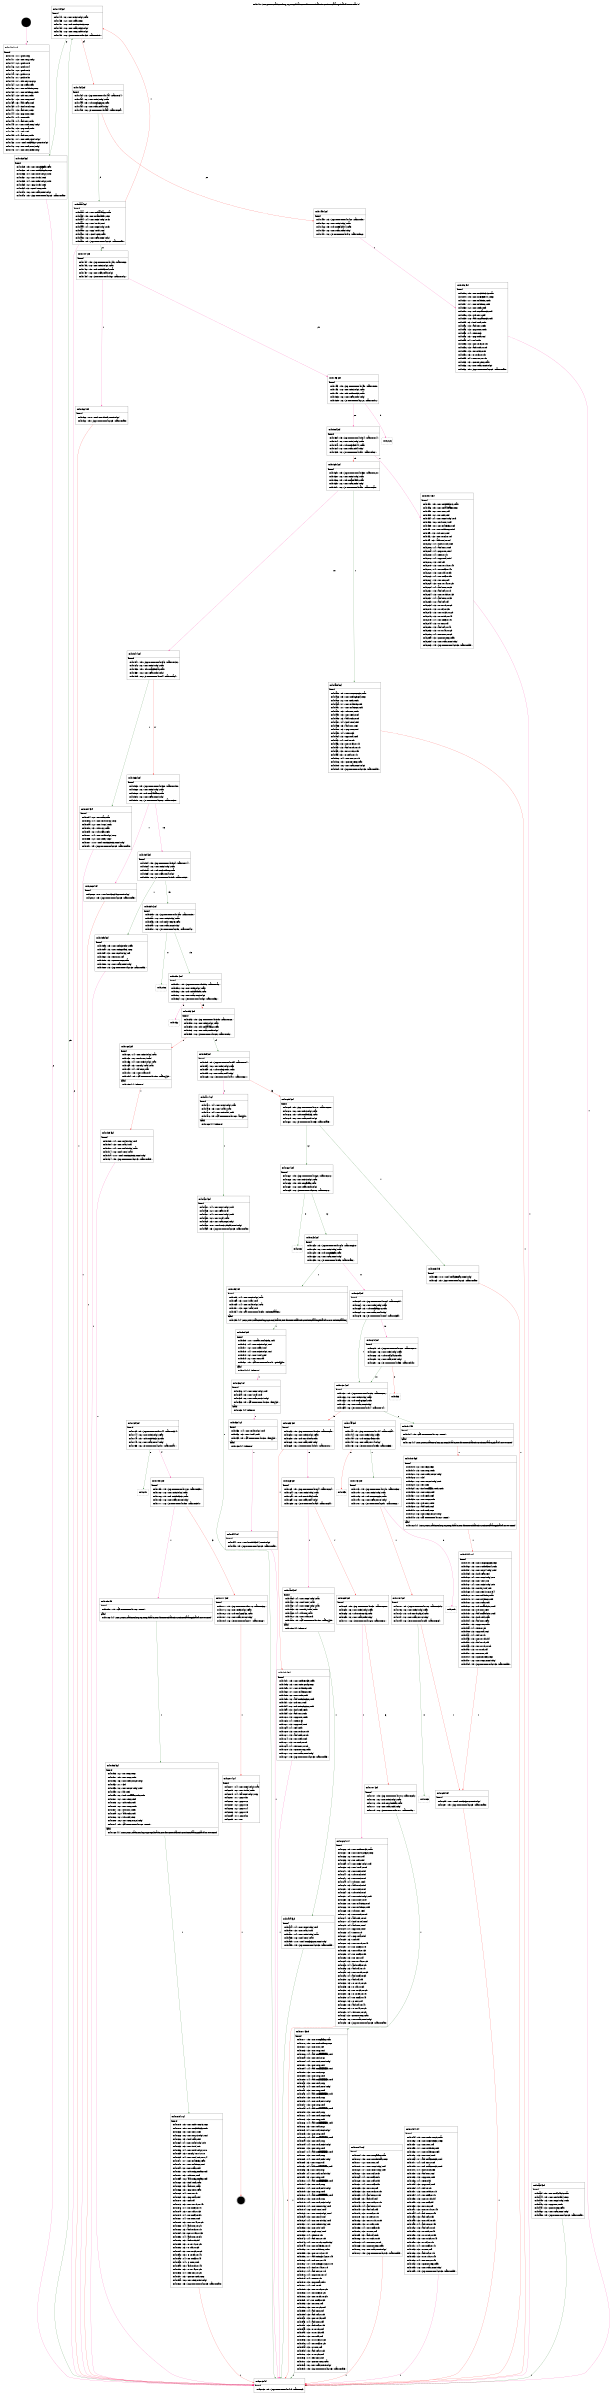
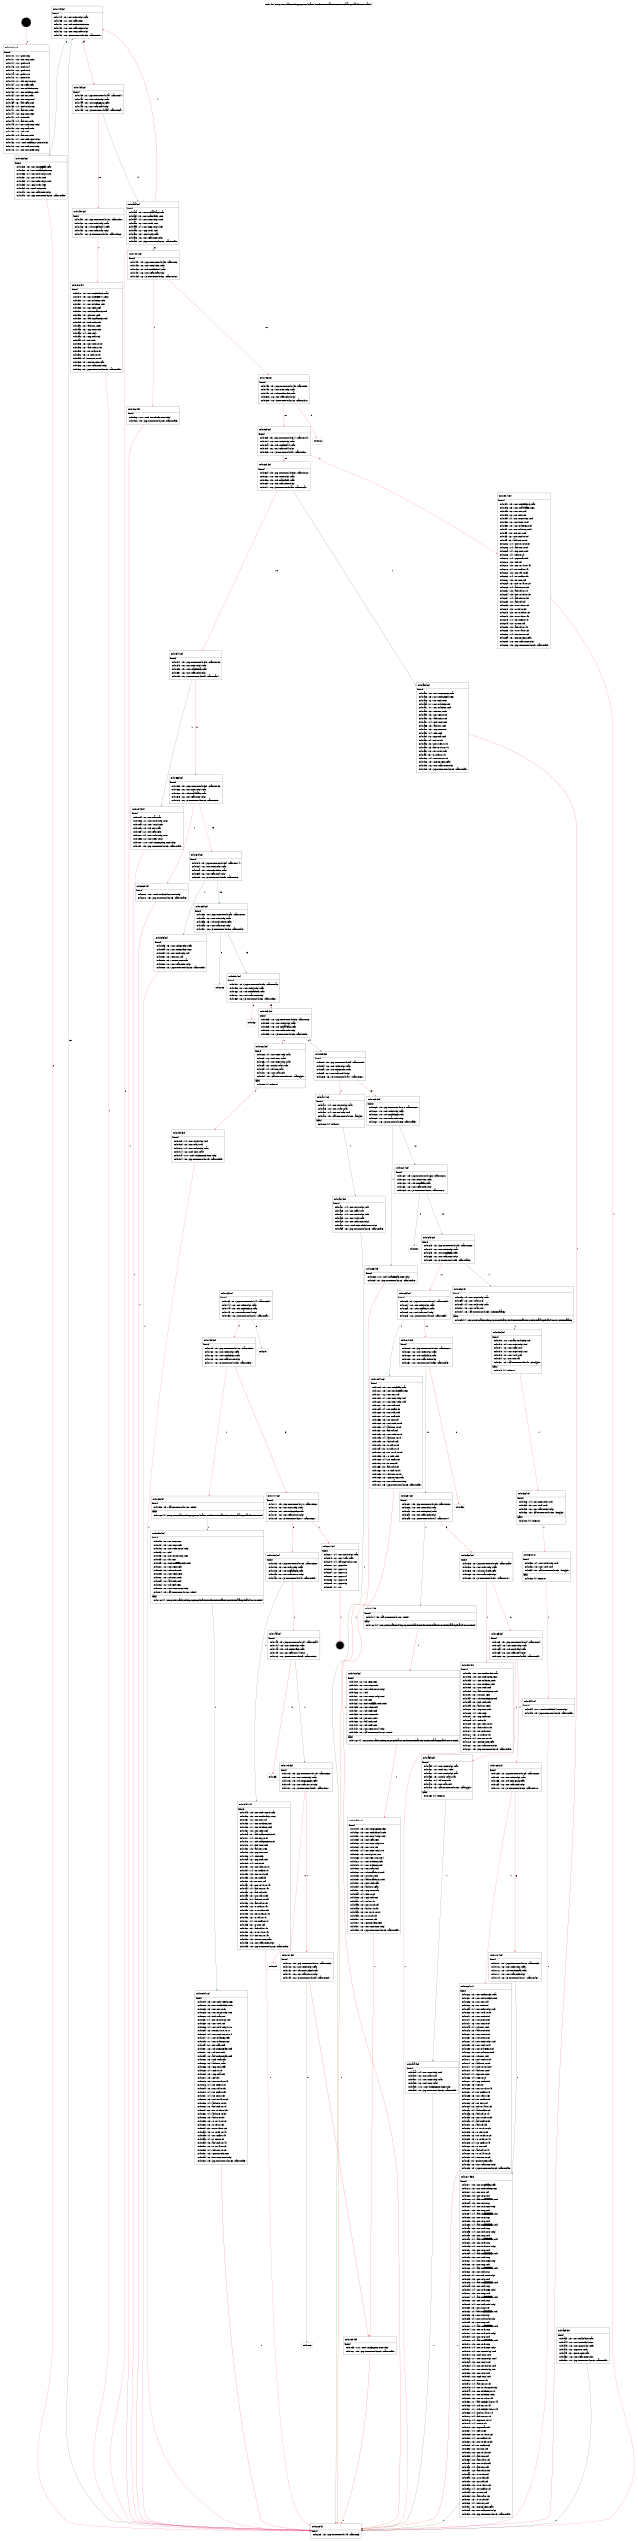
edge "0x40165f [28]" -> "0x401697 [28]": now "0x40165f [28]" -> "0x40180d [106]"
node "0x401793 [28]": added
